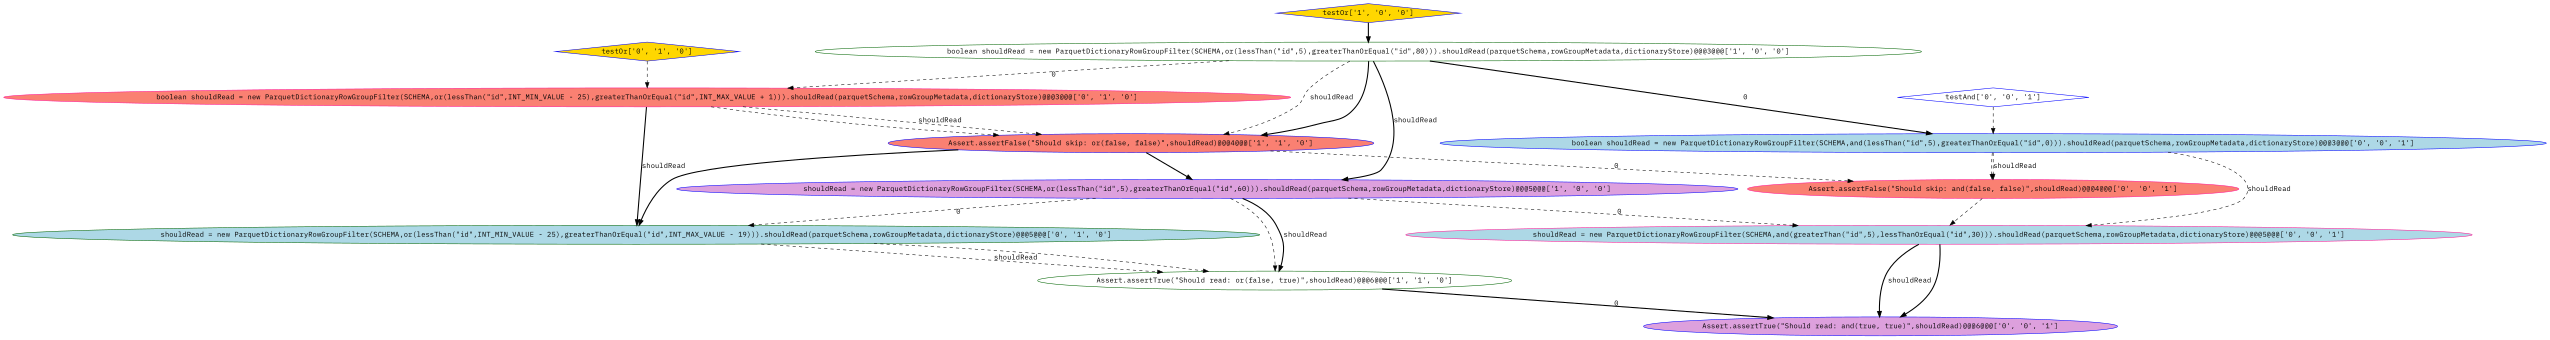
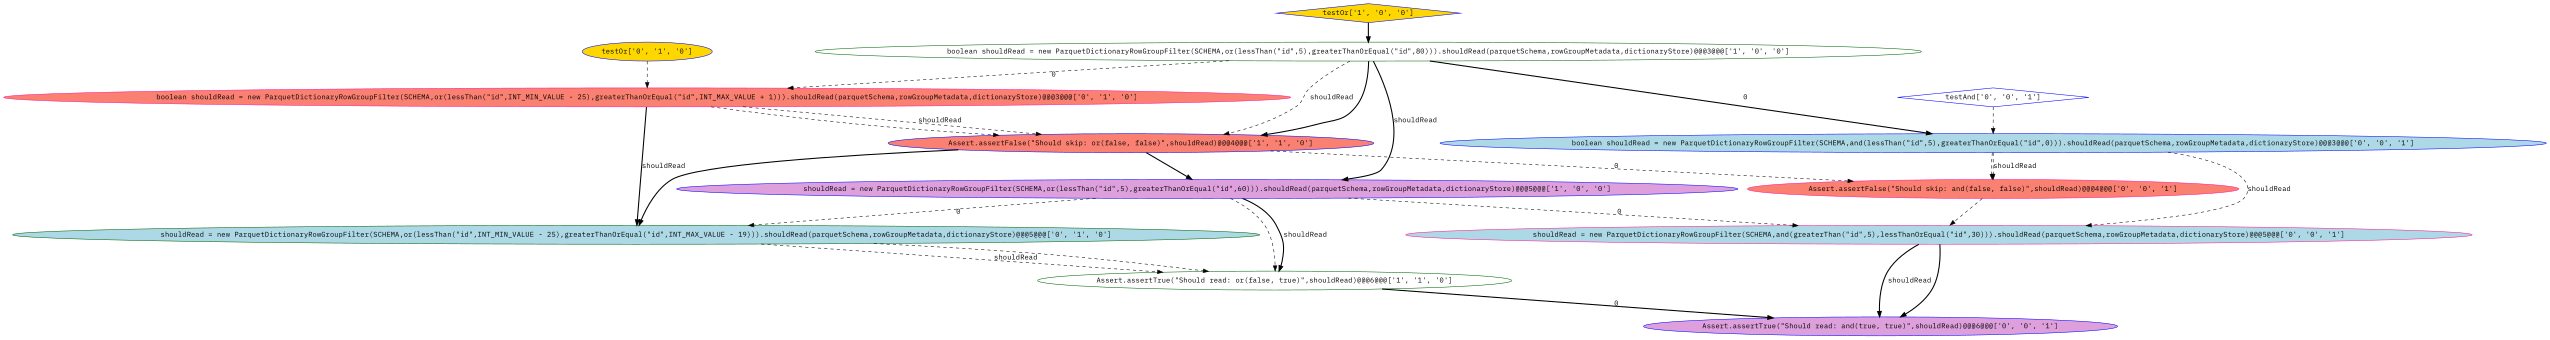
node "testOr['0', '1', '0']": shape diamond -> ellipse
